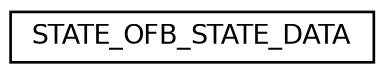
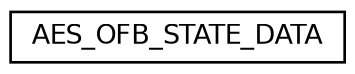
node "STATE_OFB_STATE_DATA": label "STATE_OFB_STATE_DATA" -> "AES_OFB_STATE_DATA"
